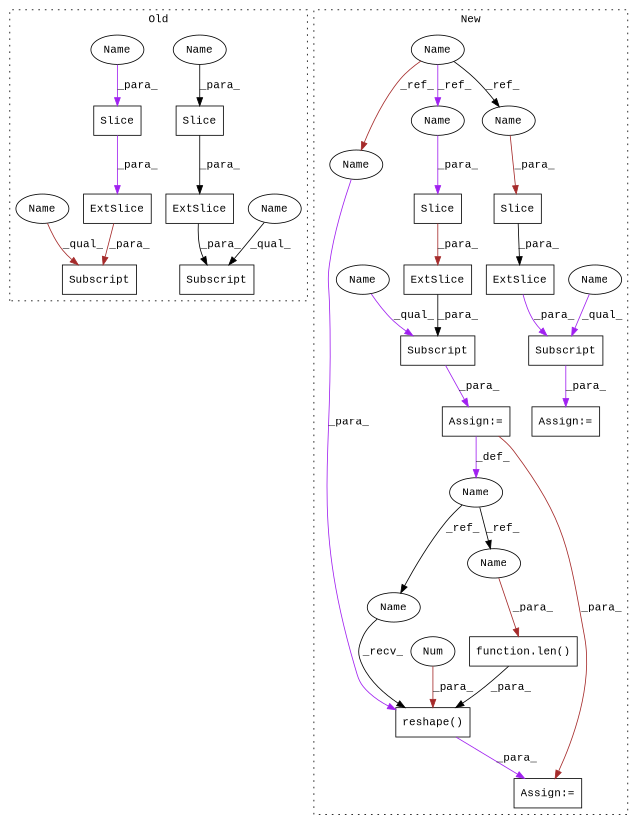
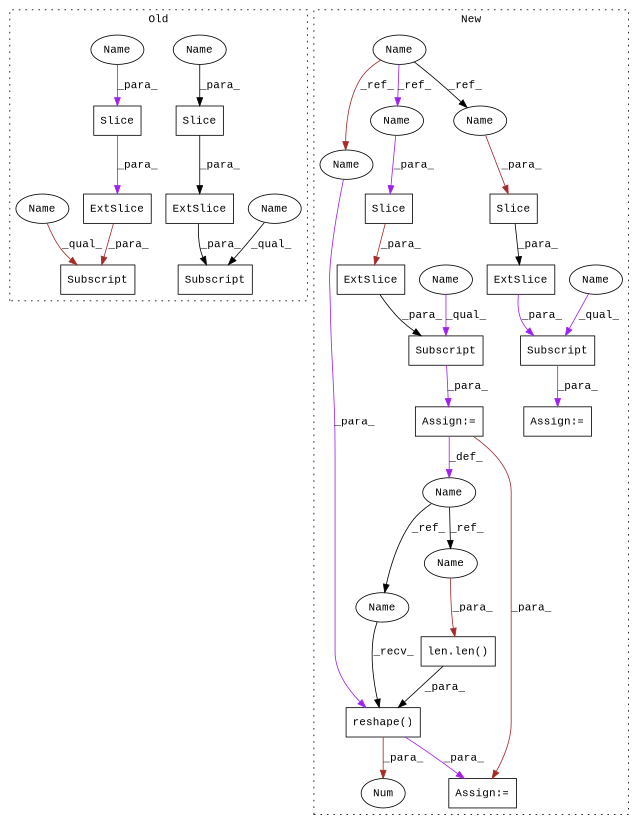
node "function.len()": label "function.len()" -> "len.len()"
edge "Num" -> "reshape()": reversed
